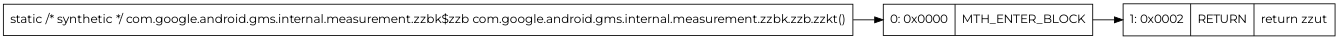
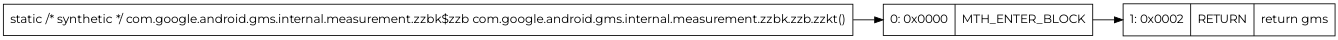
node "1: 0x0002": text "return zzut" -> "return gms"
